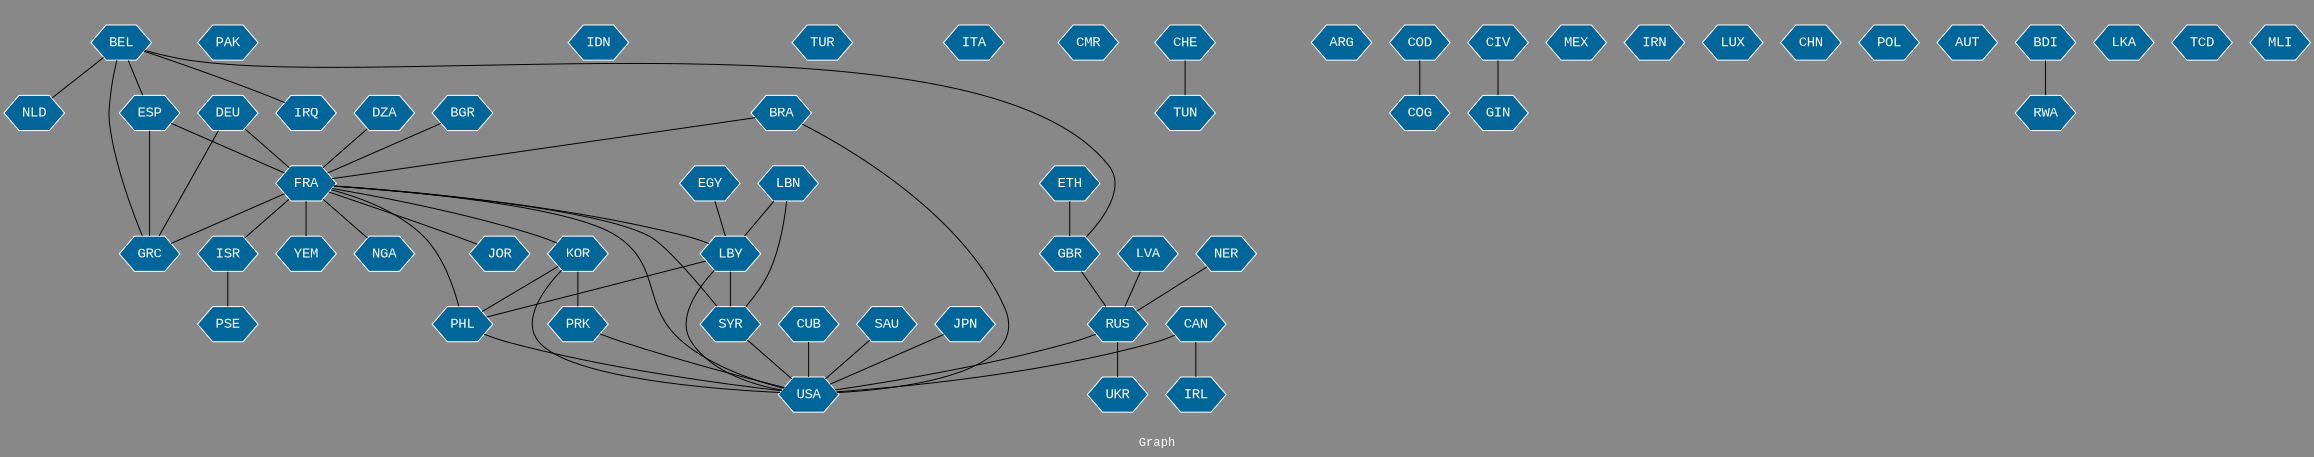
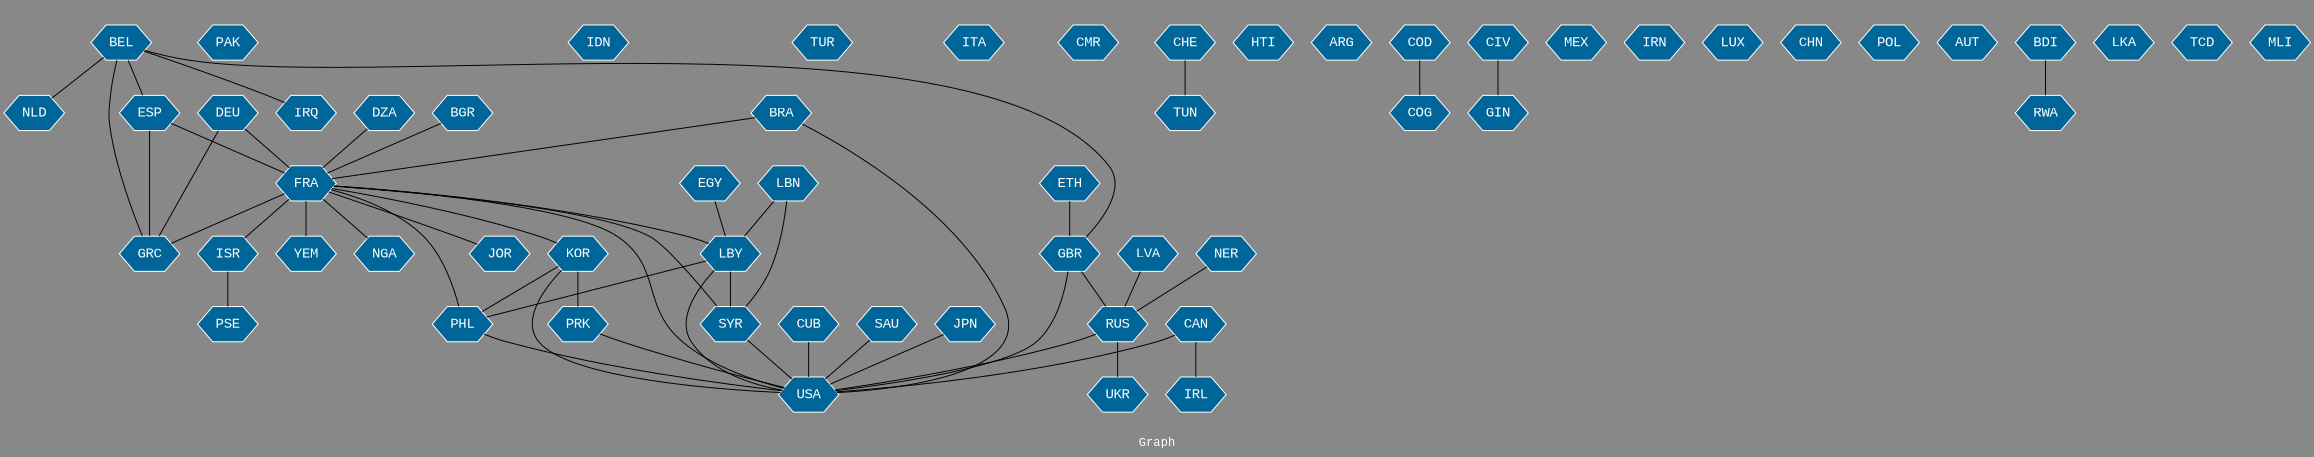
node "HTI": added
edge "GBR" -- "USA": added
